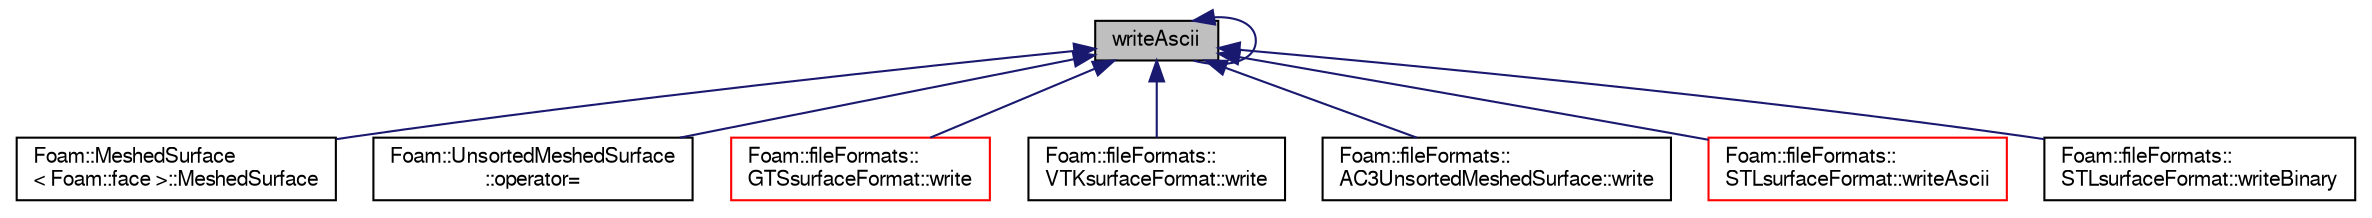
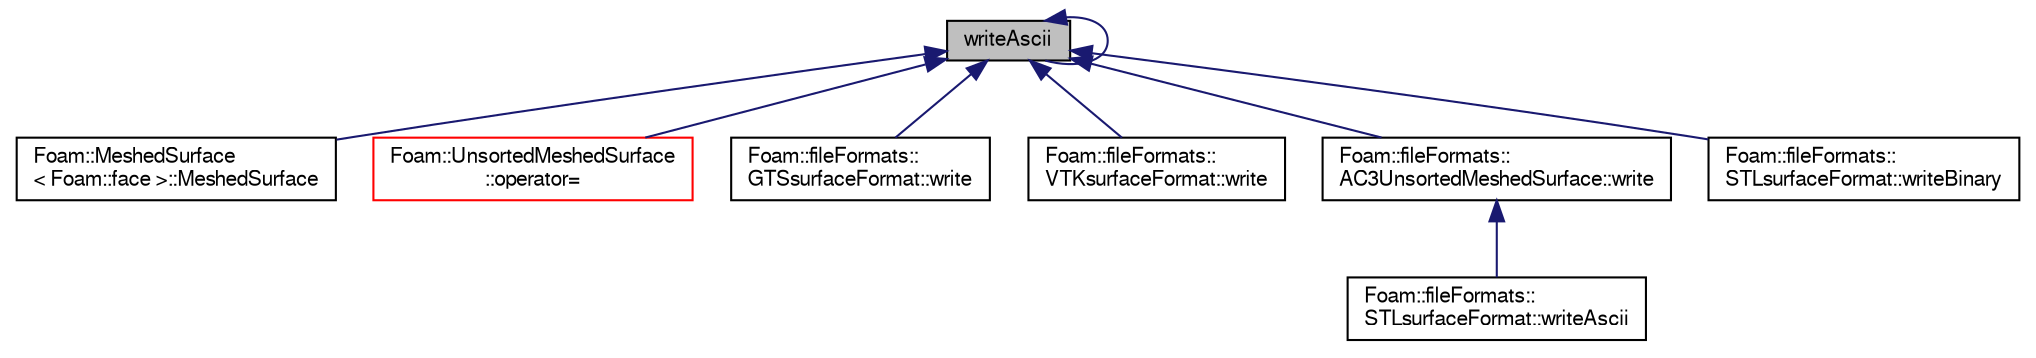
edge "Foam::fileFormats:: STLsurfaceFormat::writeAscii" -> "writeAscii": now "Foam::fileFormats:: STLsurfaceFormat::writeAscii" -> "Foam::fileFormats:: AC3UnsortedMeshedSurface::write"
node "Foam::UnsortedMeshedSurface ::operator=": color black -> red
node "Foam::fileFormats:: GTSsurfaceFormat::write": color red -> black
node "Foam::fileFormats:: STLsurfaceFormat::writeAscii": color red -> black
